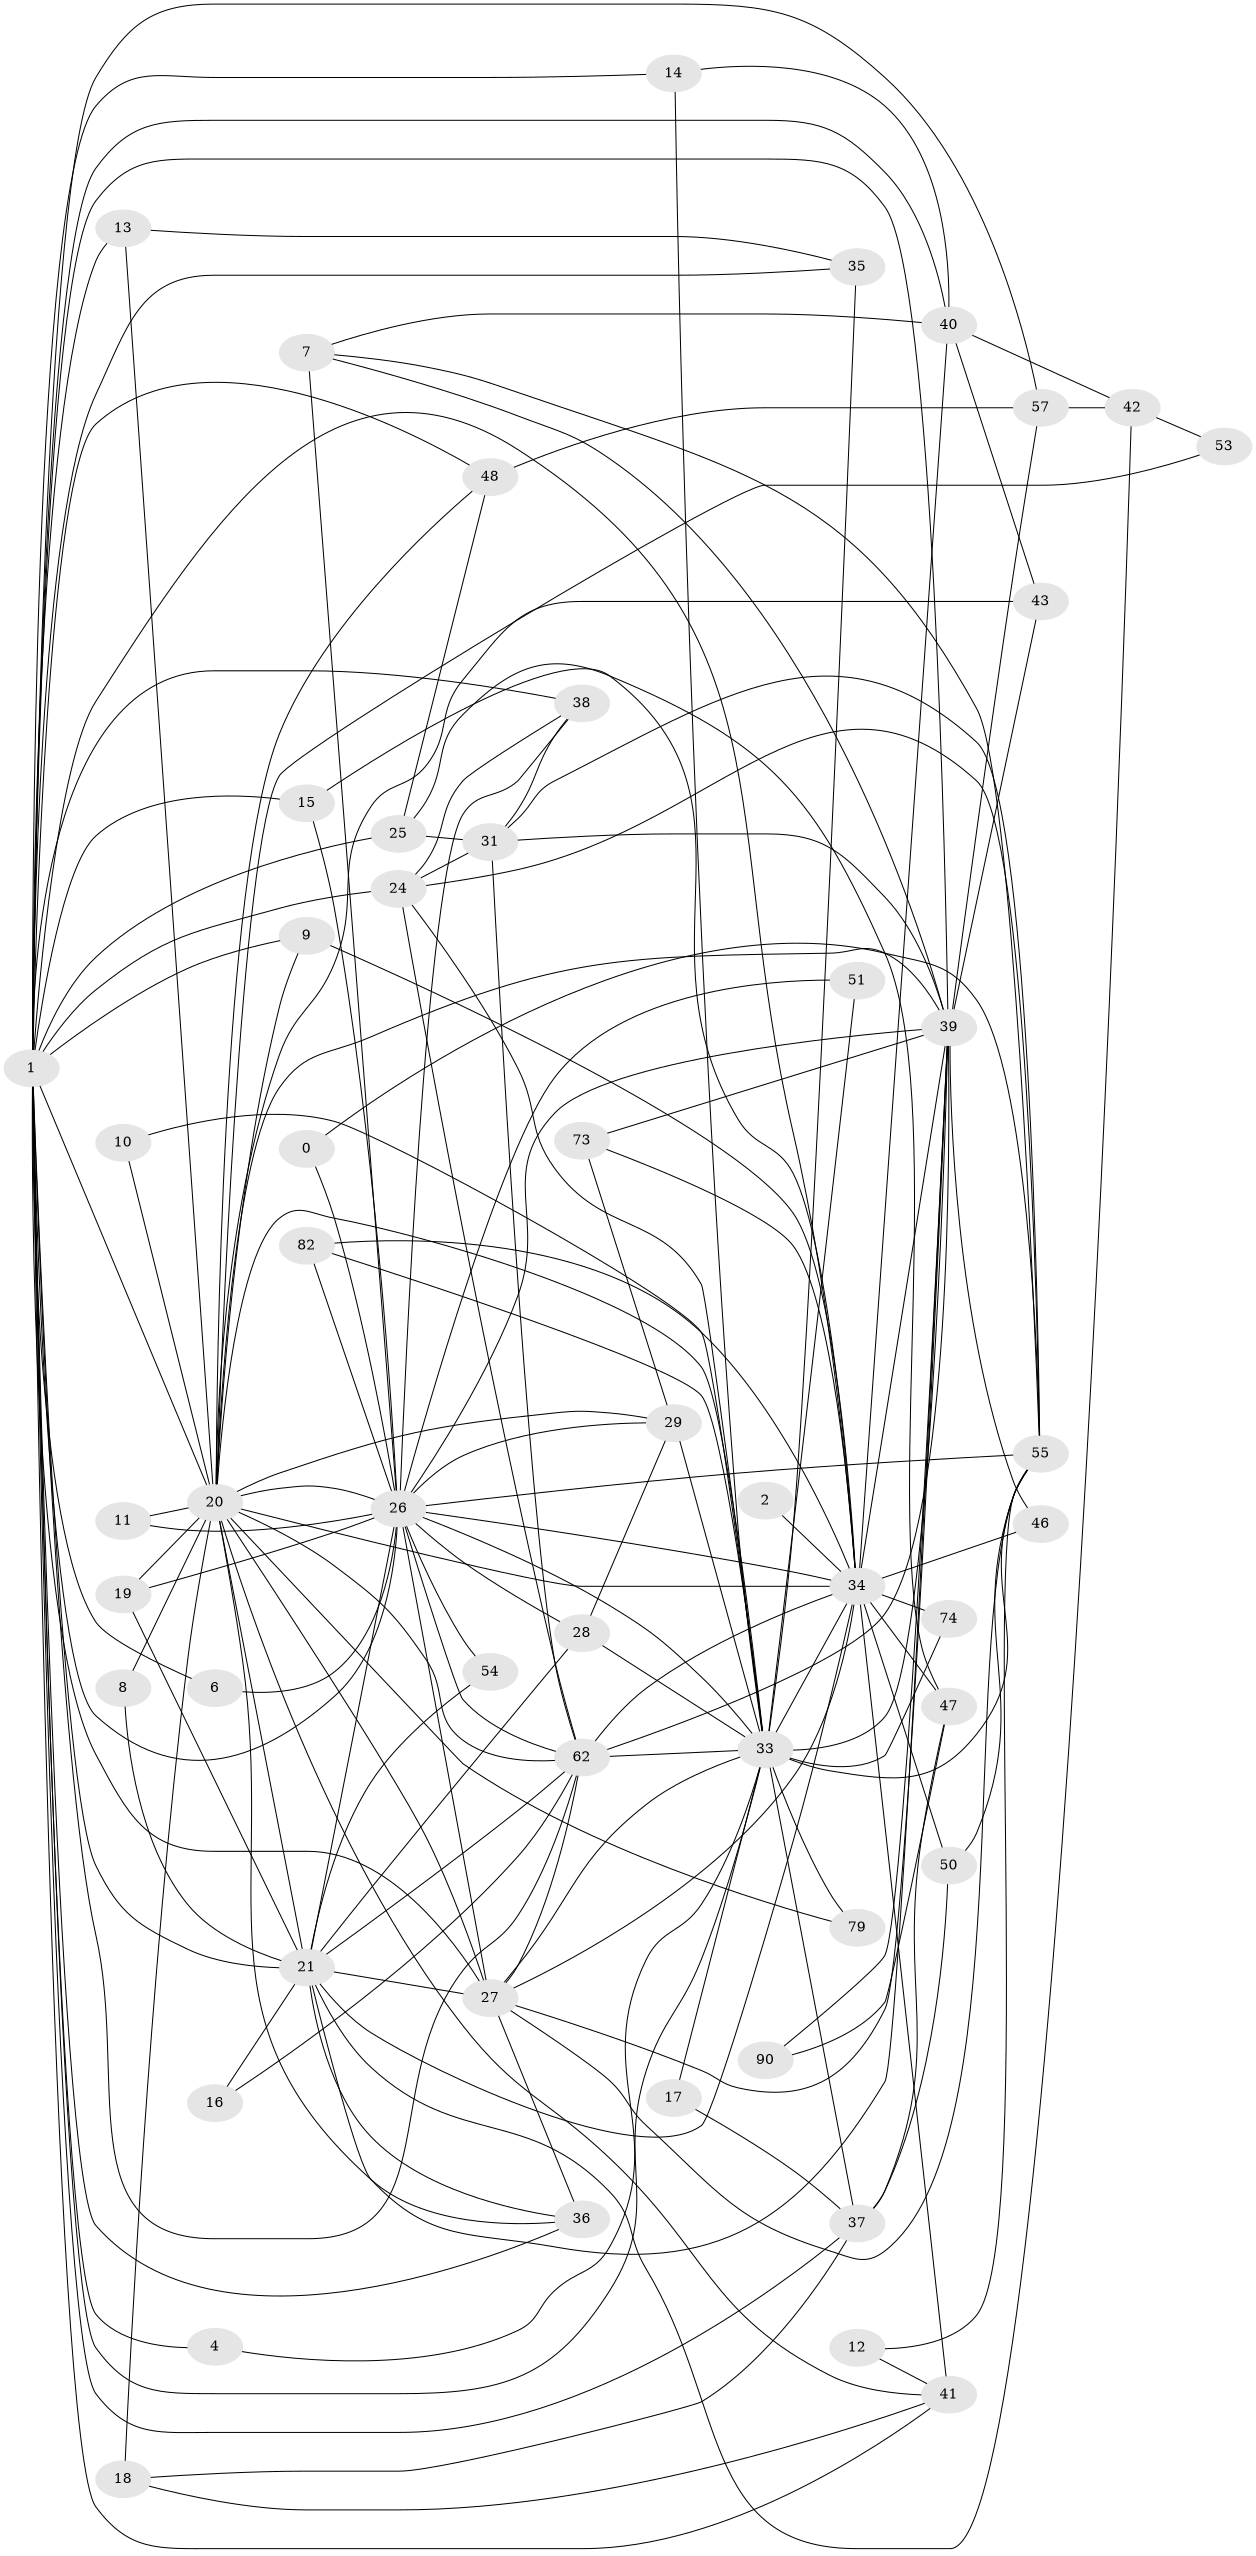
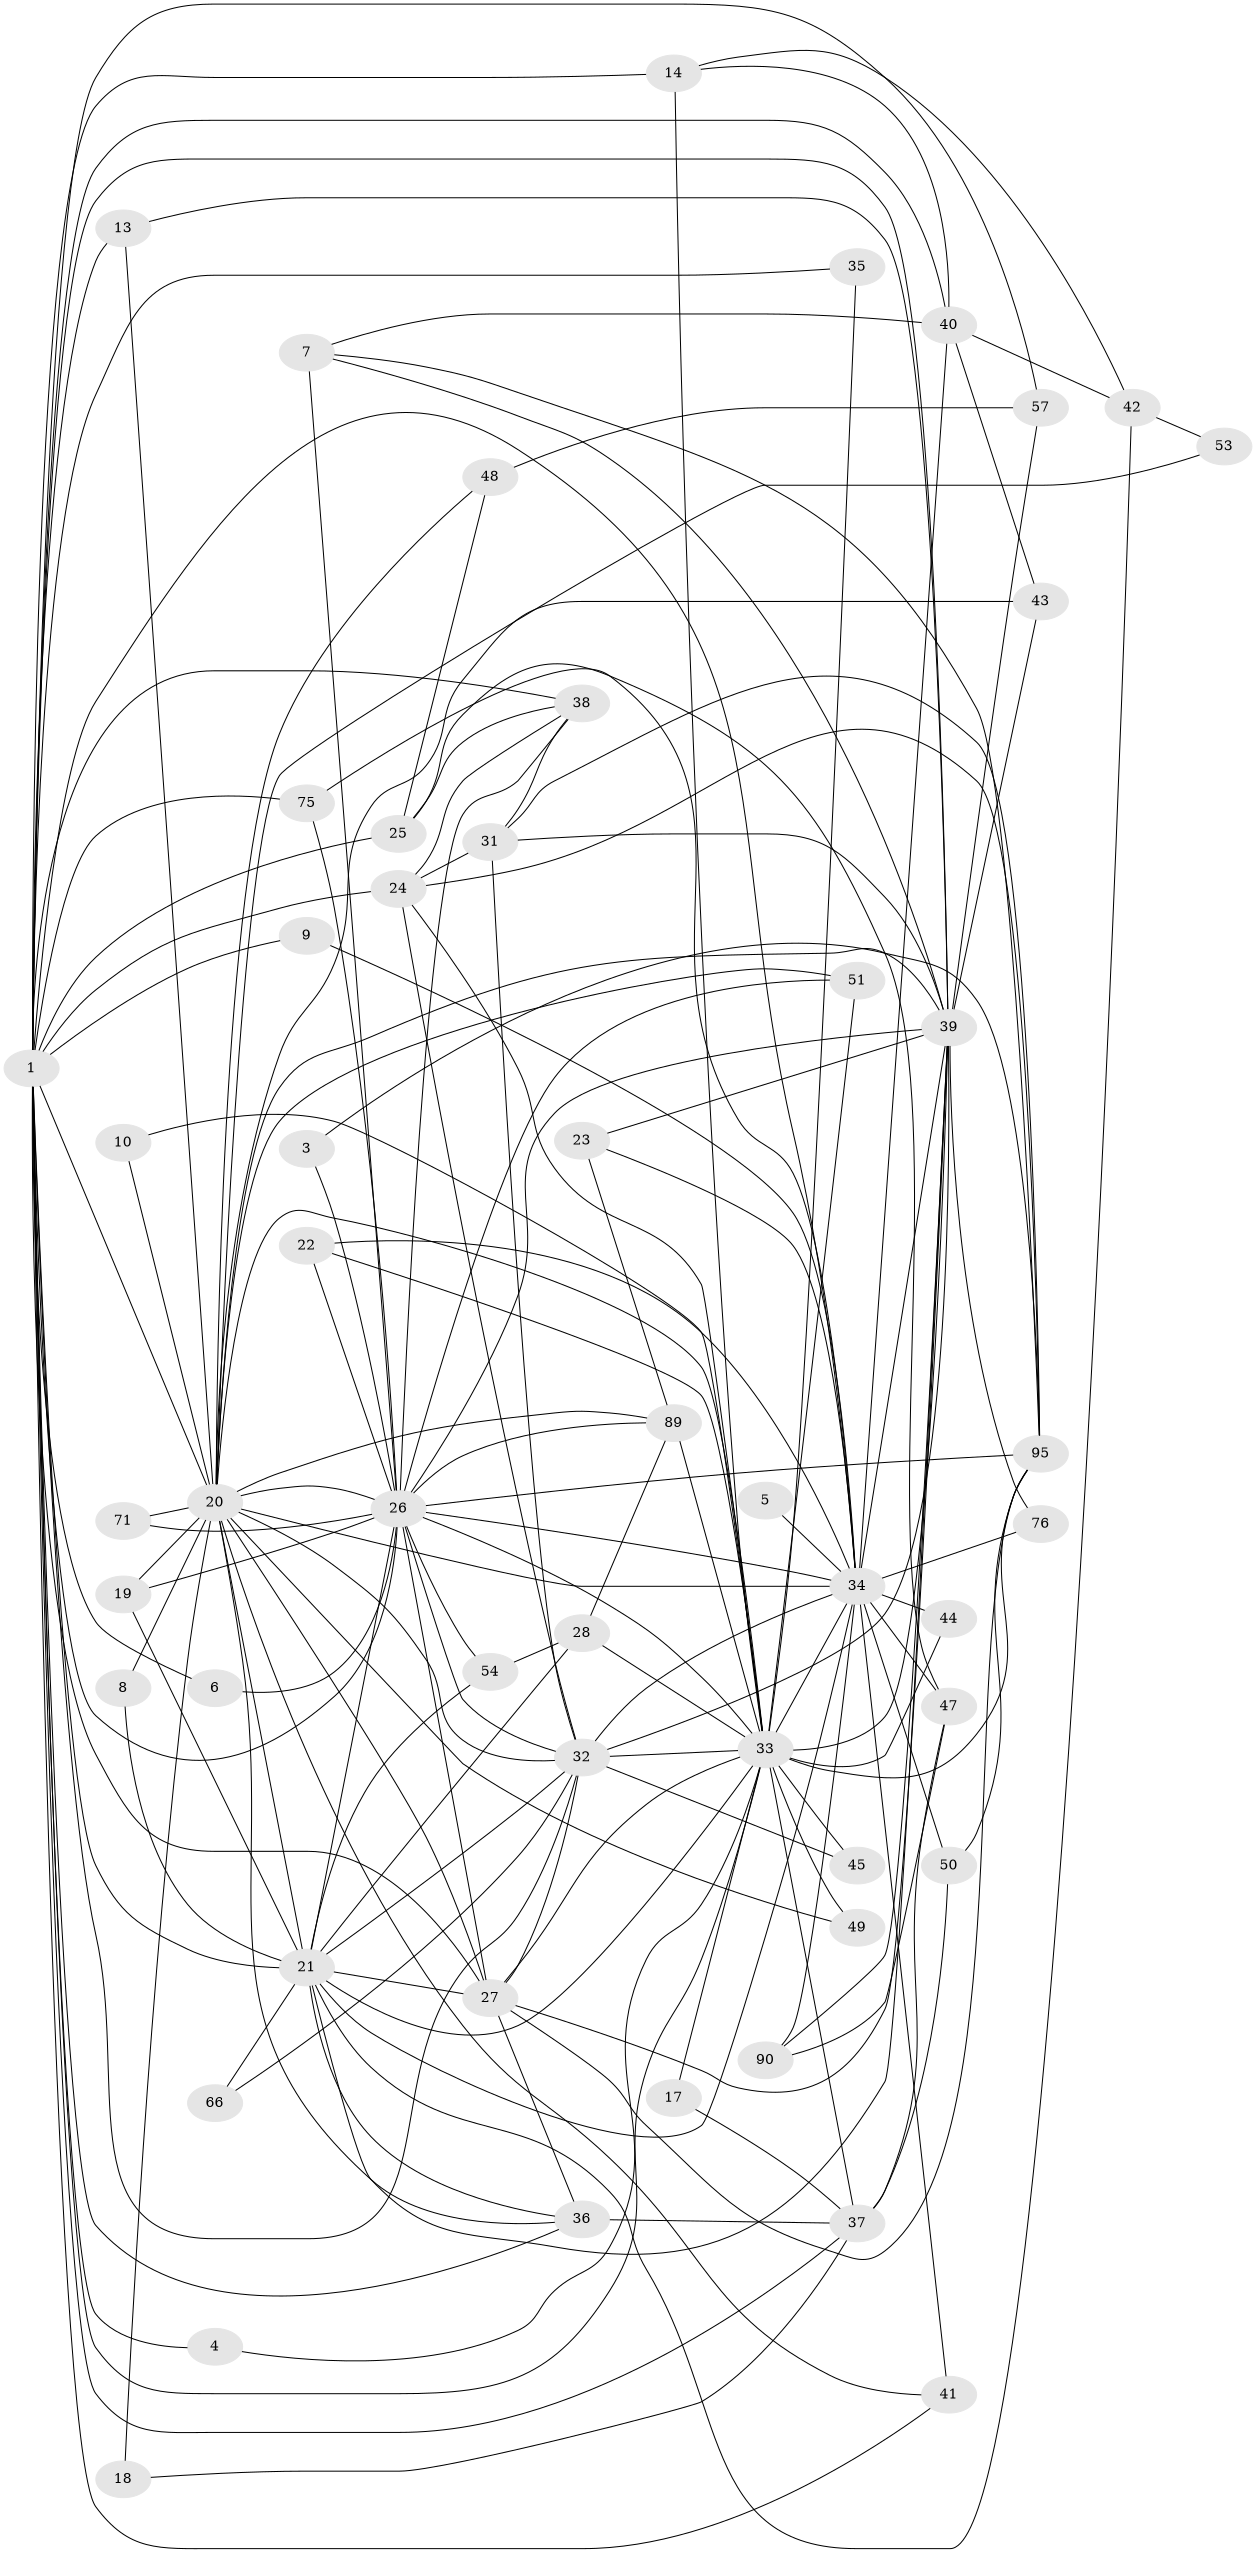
edge "13" -- "35": now "13" -- "39"
edge "57" -- "42": now "14" -- "42"
edge "48" -- "1": removed
node "15": label "15" -> "75"
edge "25" -- "31": now "25" -- "38"
edge "9" -- "20": now "51" -- "20"
node "73": label "73" -> "23"
node "0": label "0" -> "3"
node "82": label "82" -> "22"
node "29": label "29" -> "89"
node "55": label "55" -> "95"
node "2": label "2" -> "5"
node "11": label "11" -> "71"
node "46": label "46" -> "76"
edge "26" -- "28": now "54" -- "28"
node "74": label "74" -> "44"
node "62": label "62" -> "32"
edge "34" -- "27": now "34" -- "90"
node "45": added
node "79": label "79" -> "49"
edge "33" -- "21": added
node "16": label "16" -> "66"
edge "36" -- "37": added
node "12": removed
edge "41" -- "18": removed
